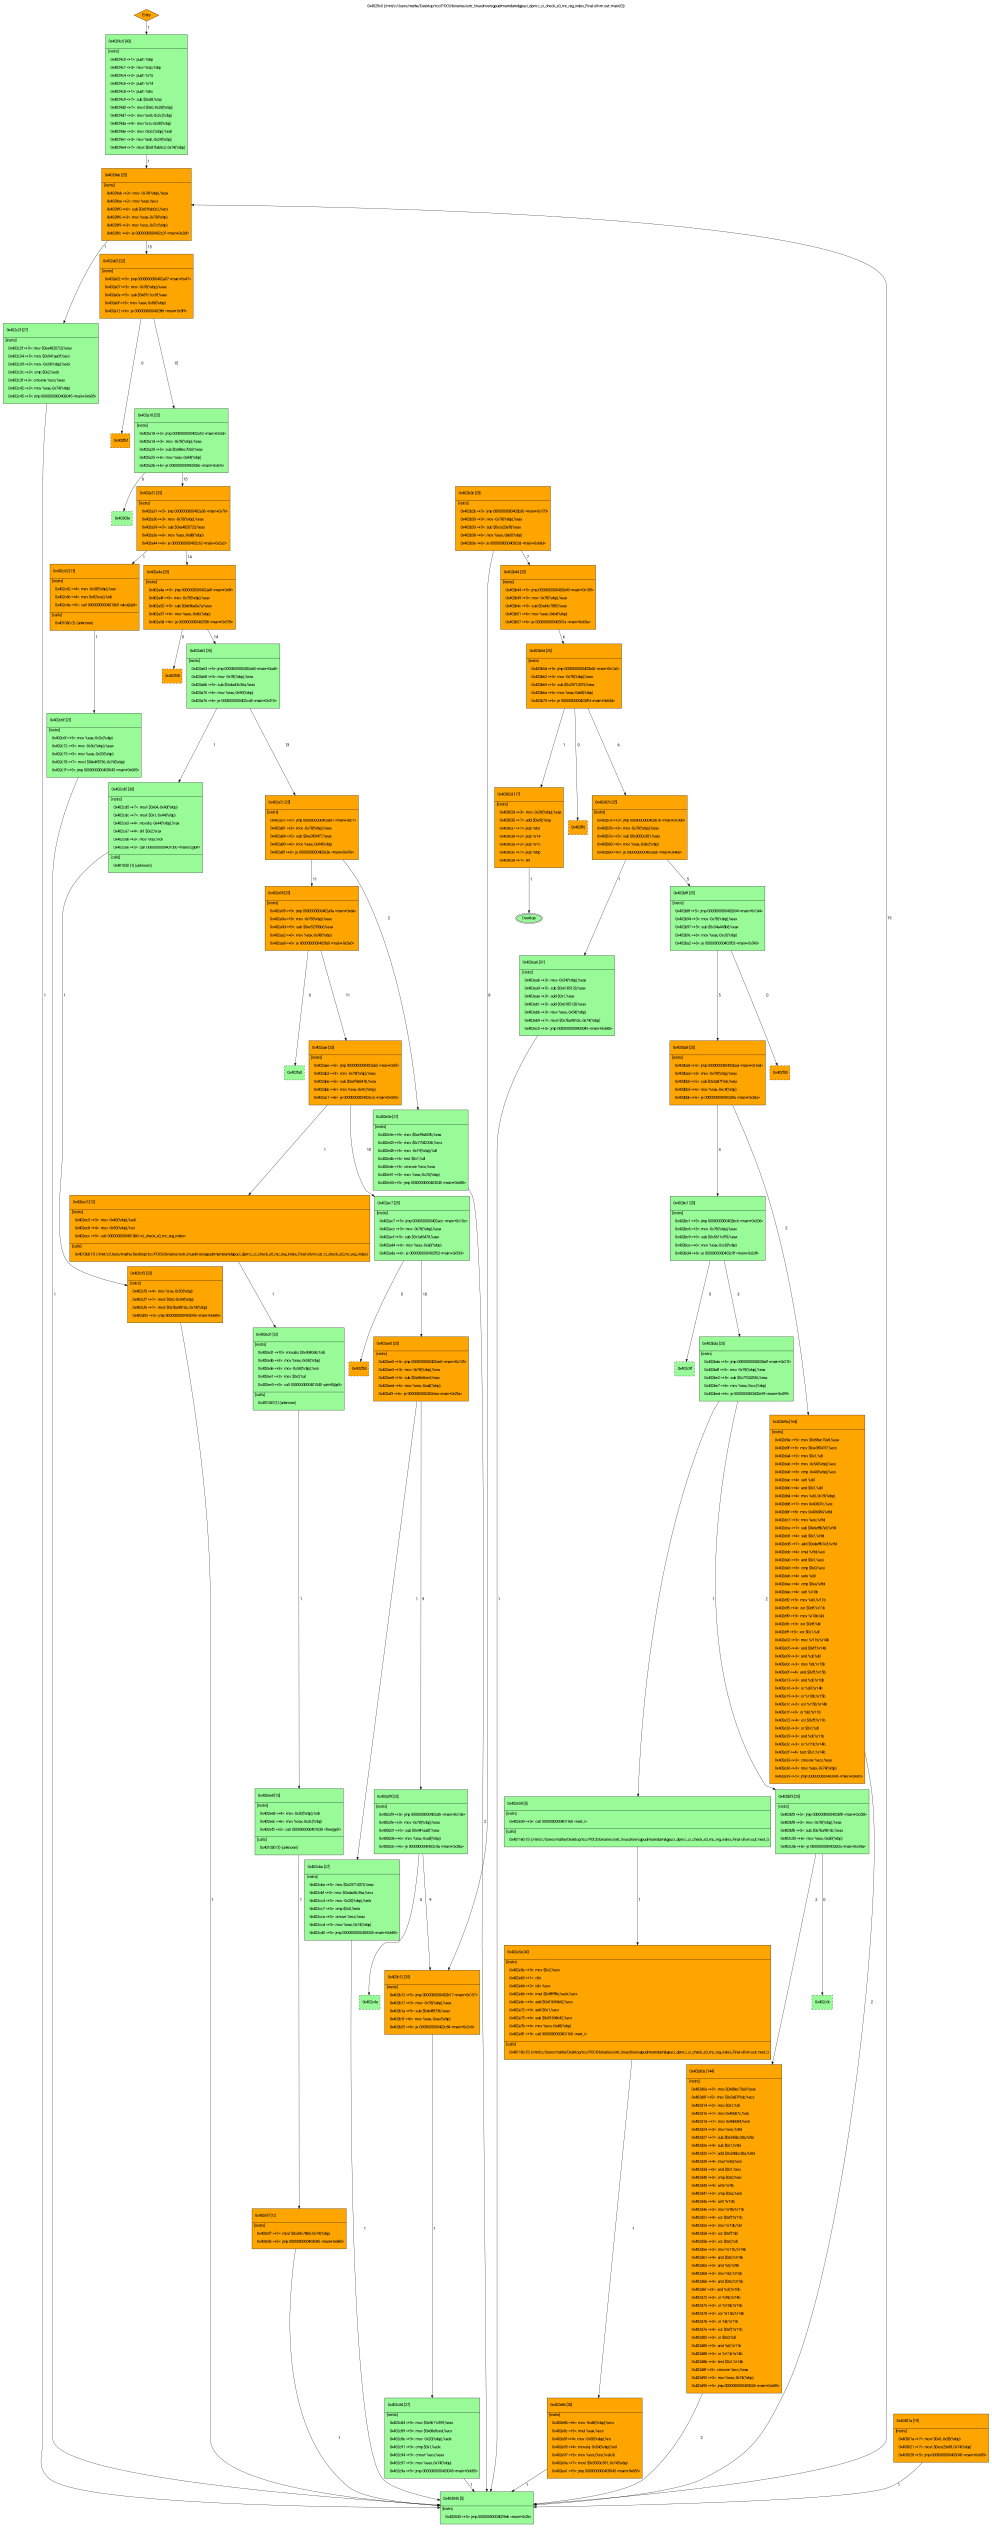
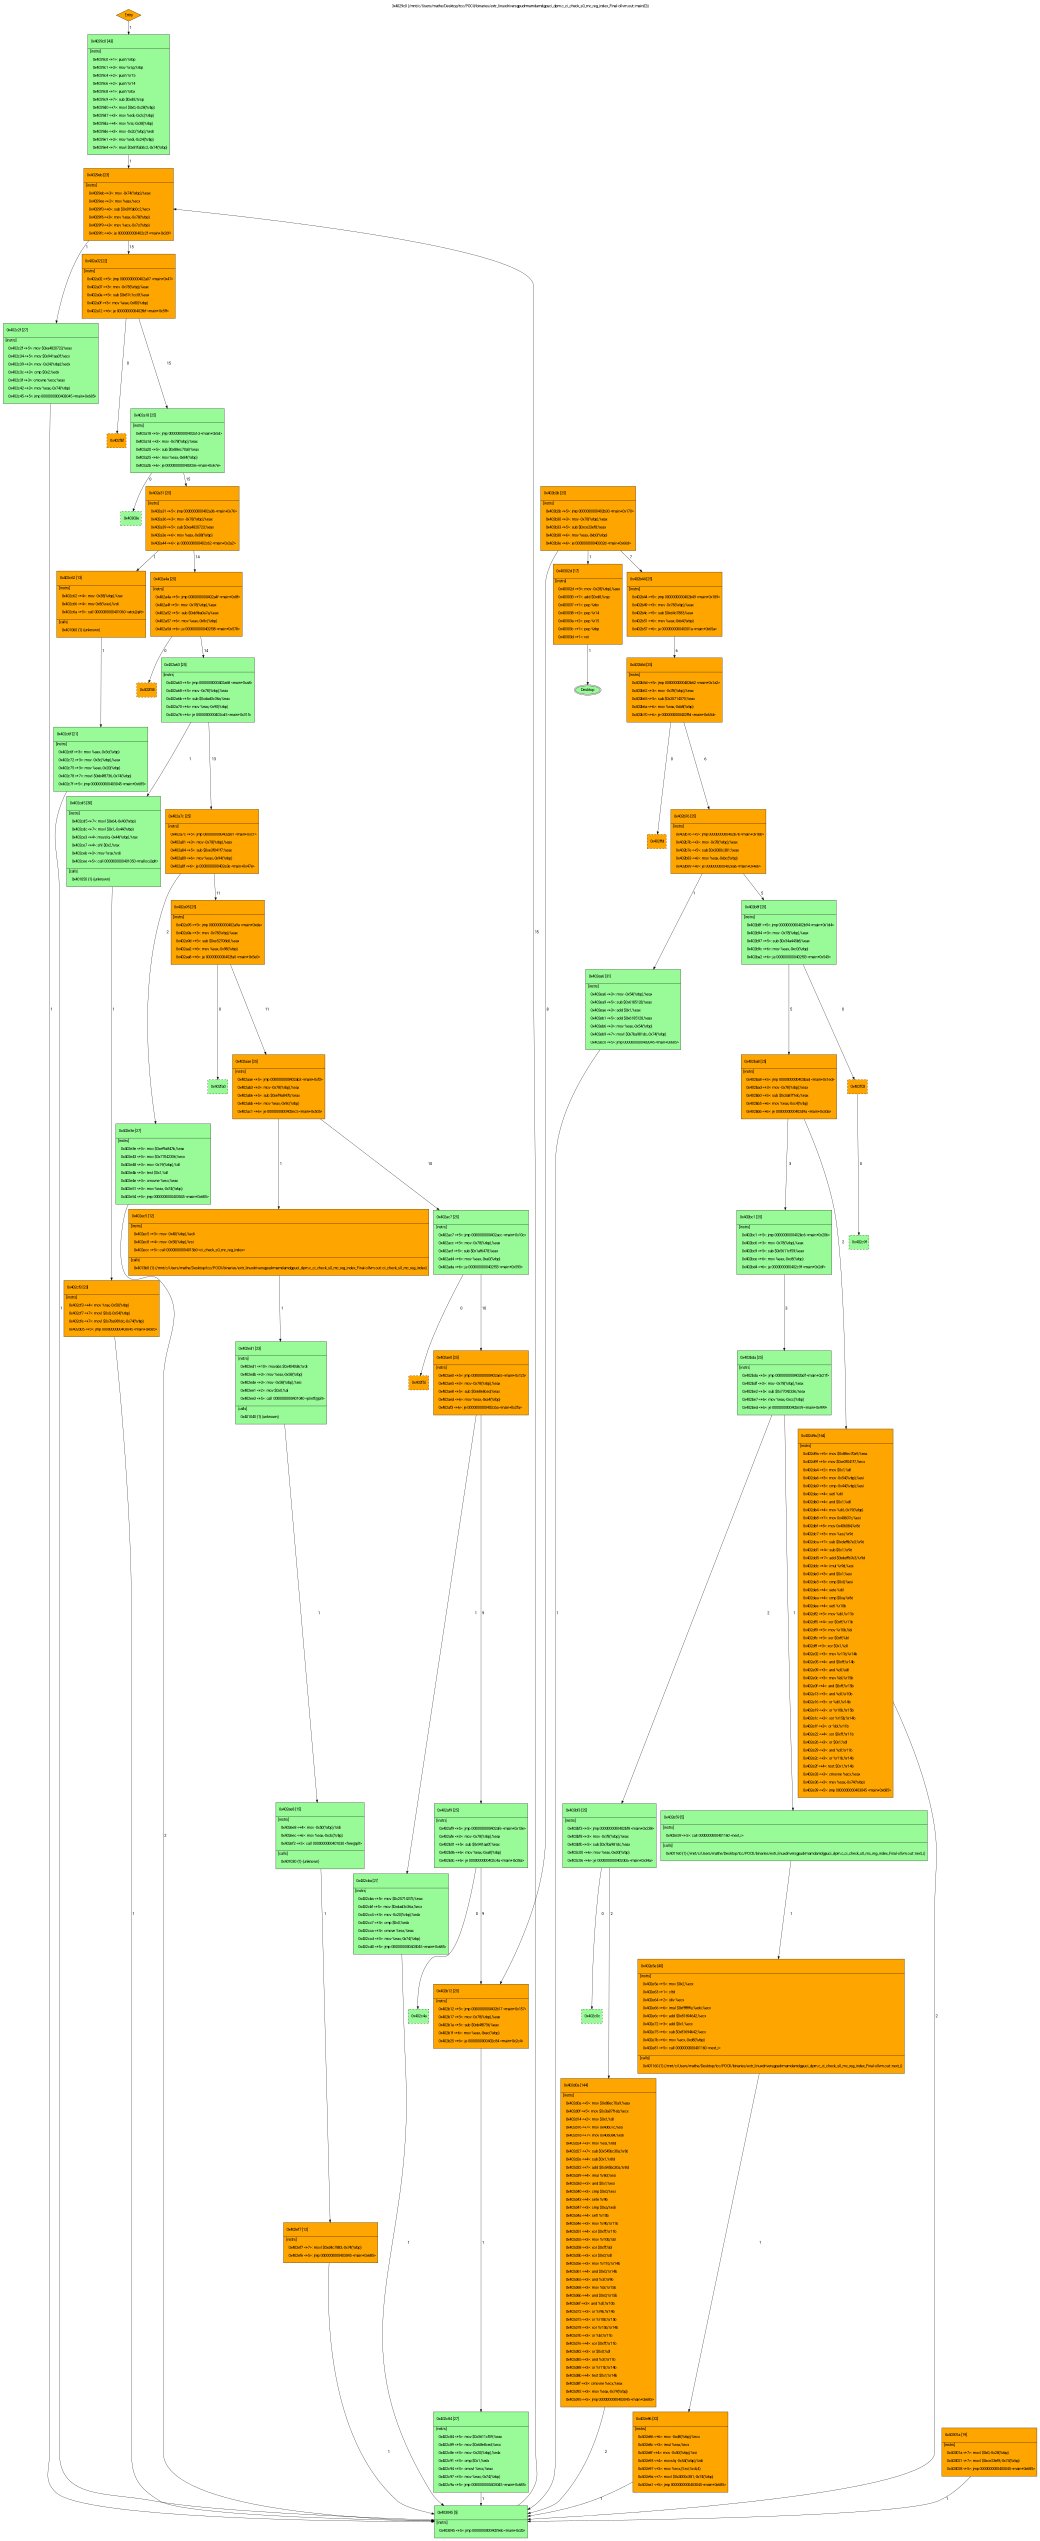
edge "0x402b5d [25]" -> "0x40302d [17]": now "0x402b2b [25]" -> "0x40302d [17]"
edge "0x402bc1 [25]" -> "0x402c9f": now "0x402f03" -> "0x402c9f"
